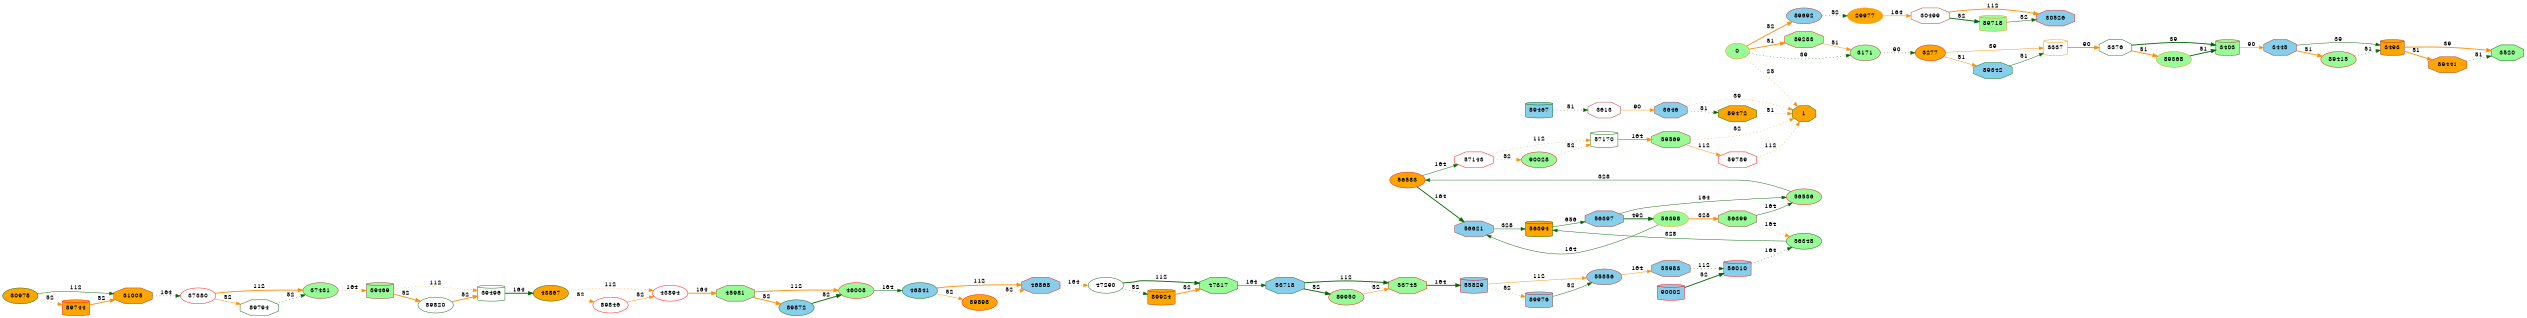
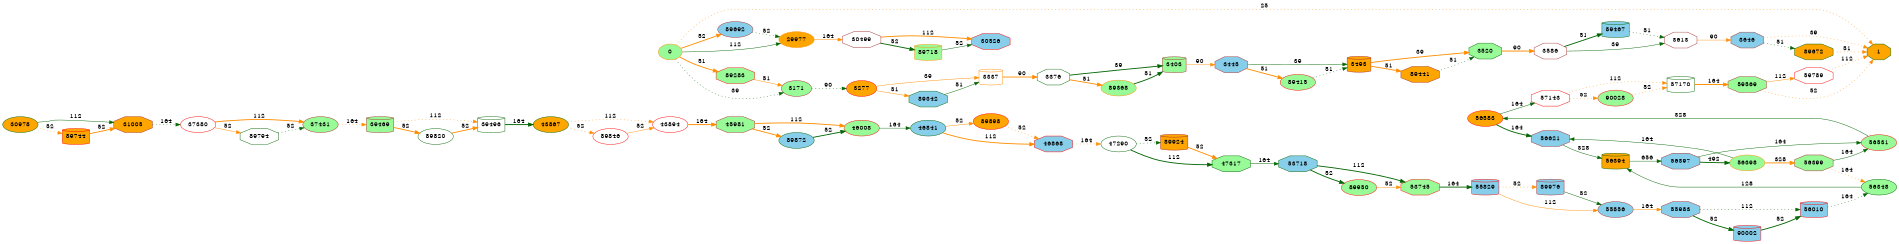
edge "0" -> "29977": added, label "112"
node "3586": added
node "89472": label "89472" -> "89672"
node "56536": label "56536" -> "56531"
edge "55983" -> "90002": added, label "52"
edge "56348" -> "56394": label "328" -> "128"
